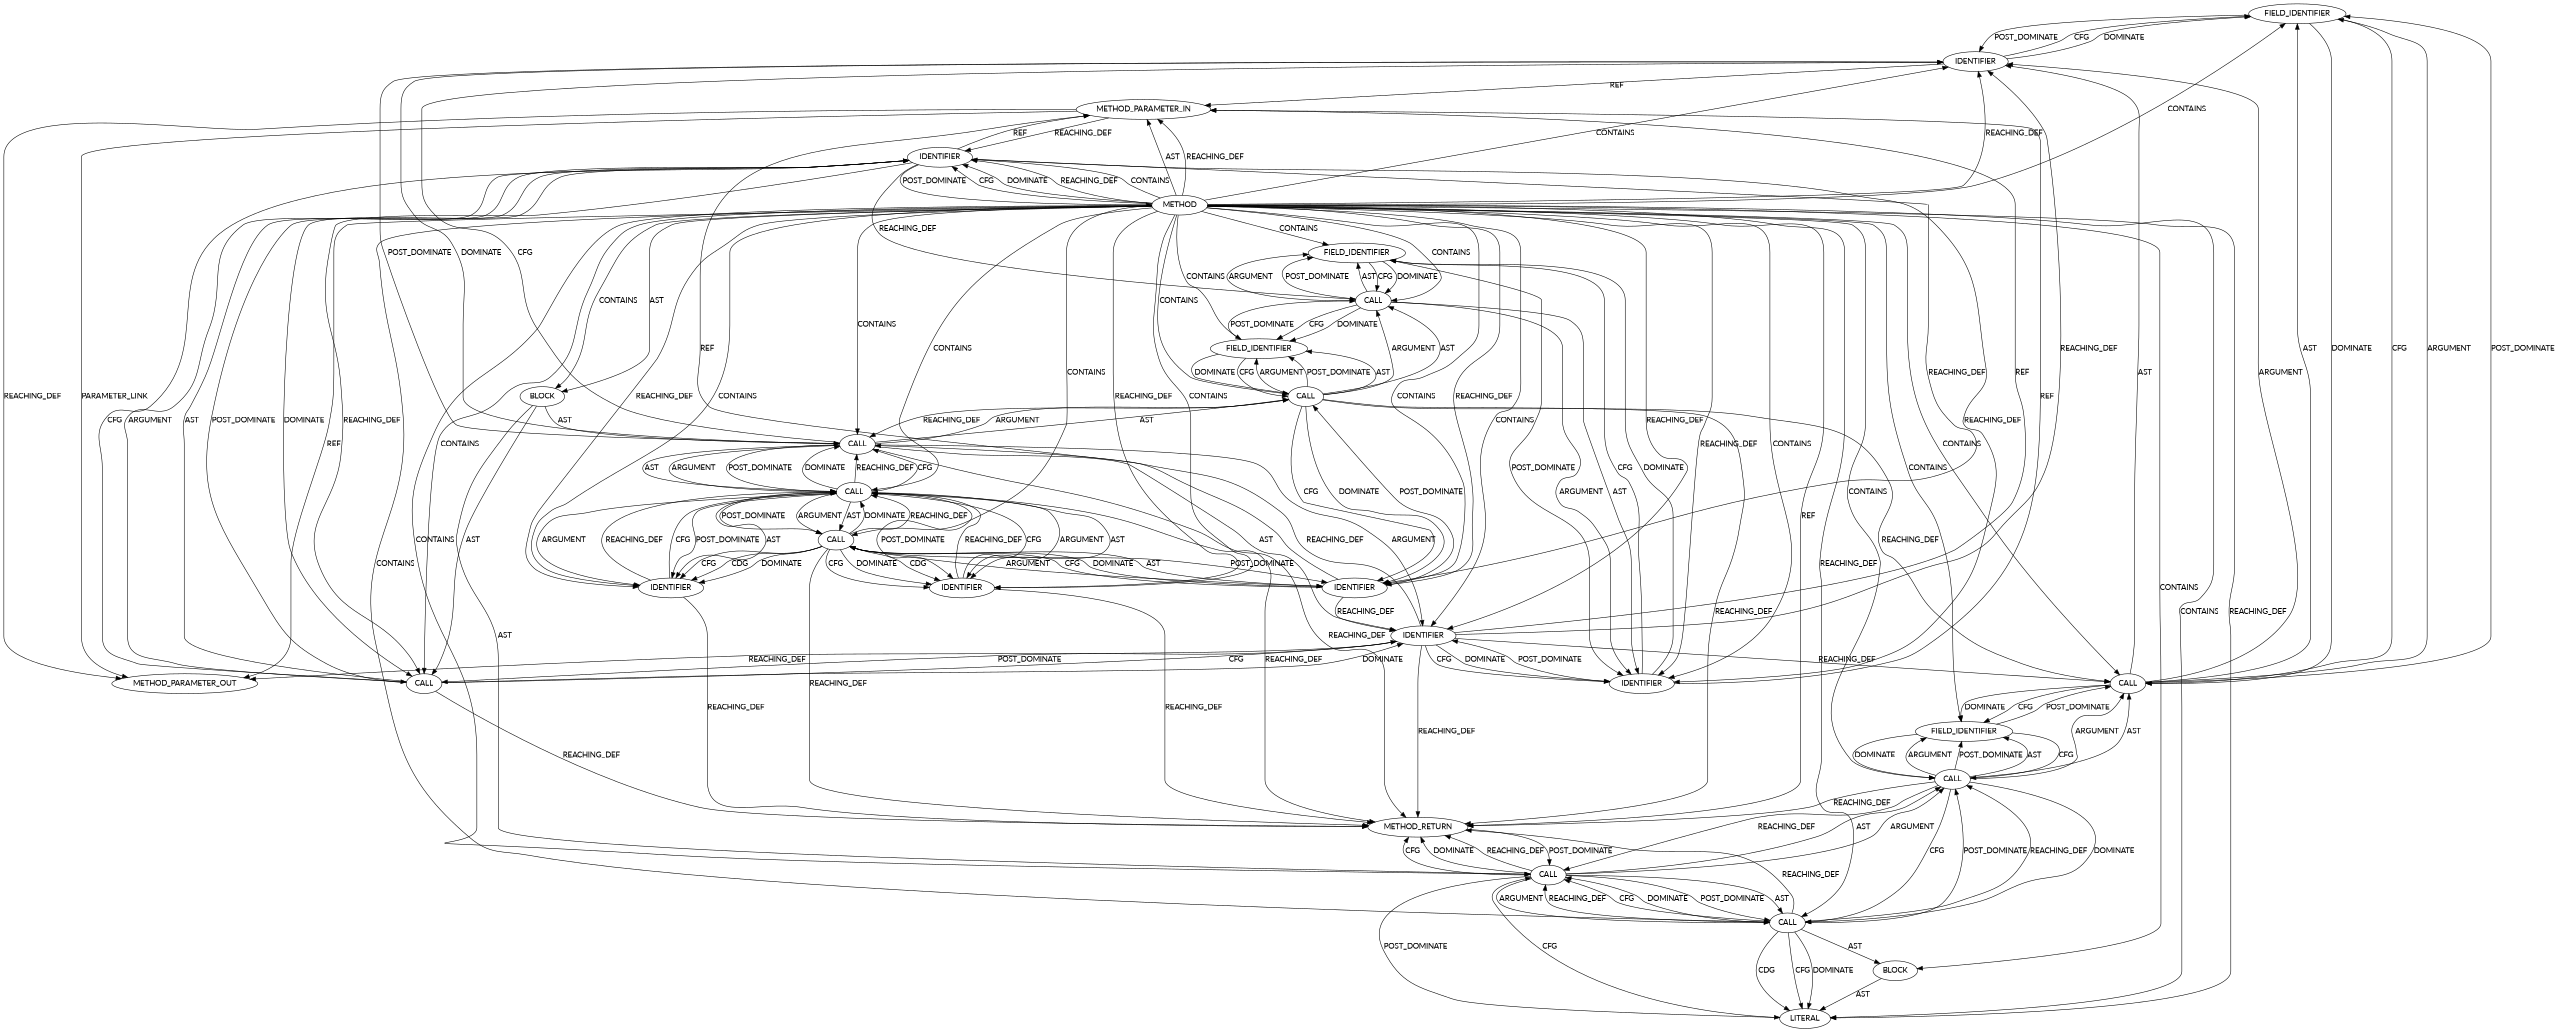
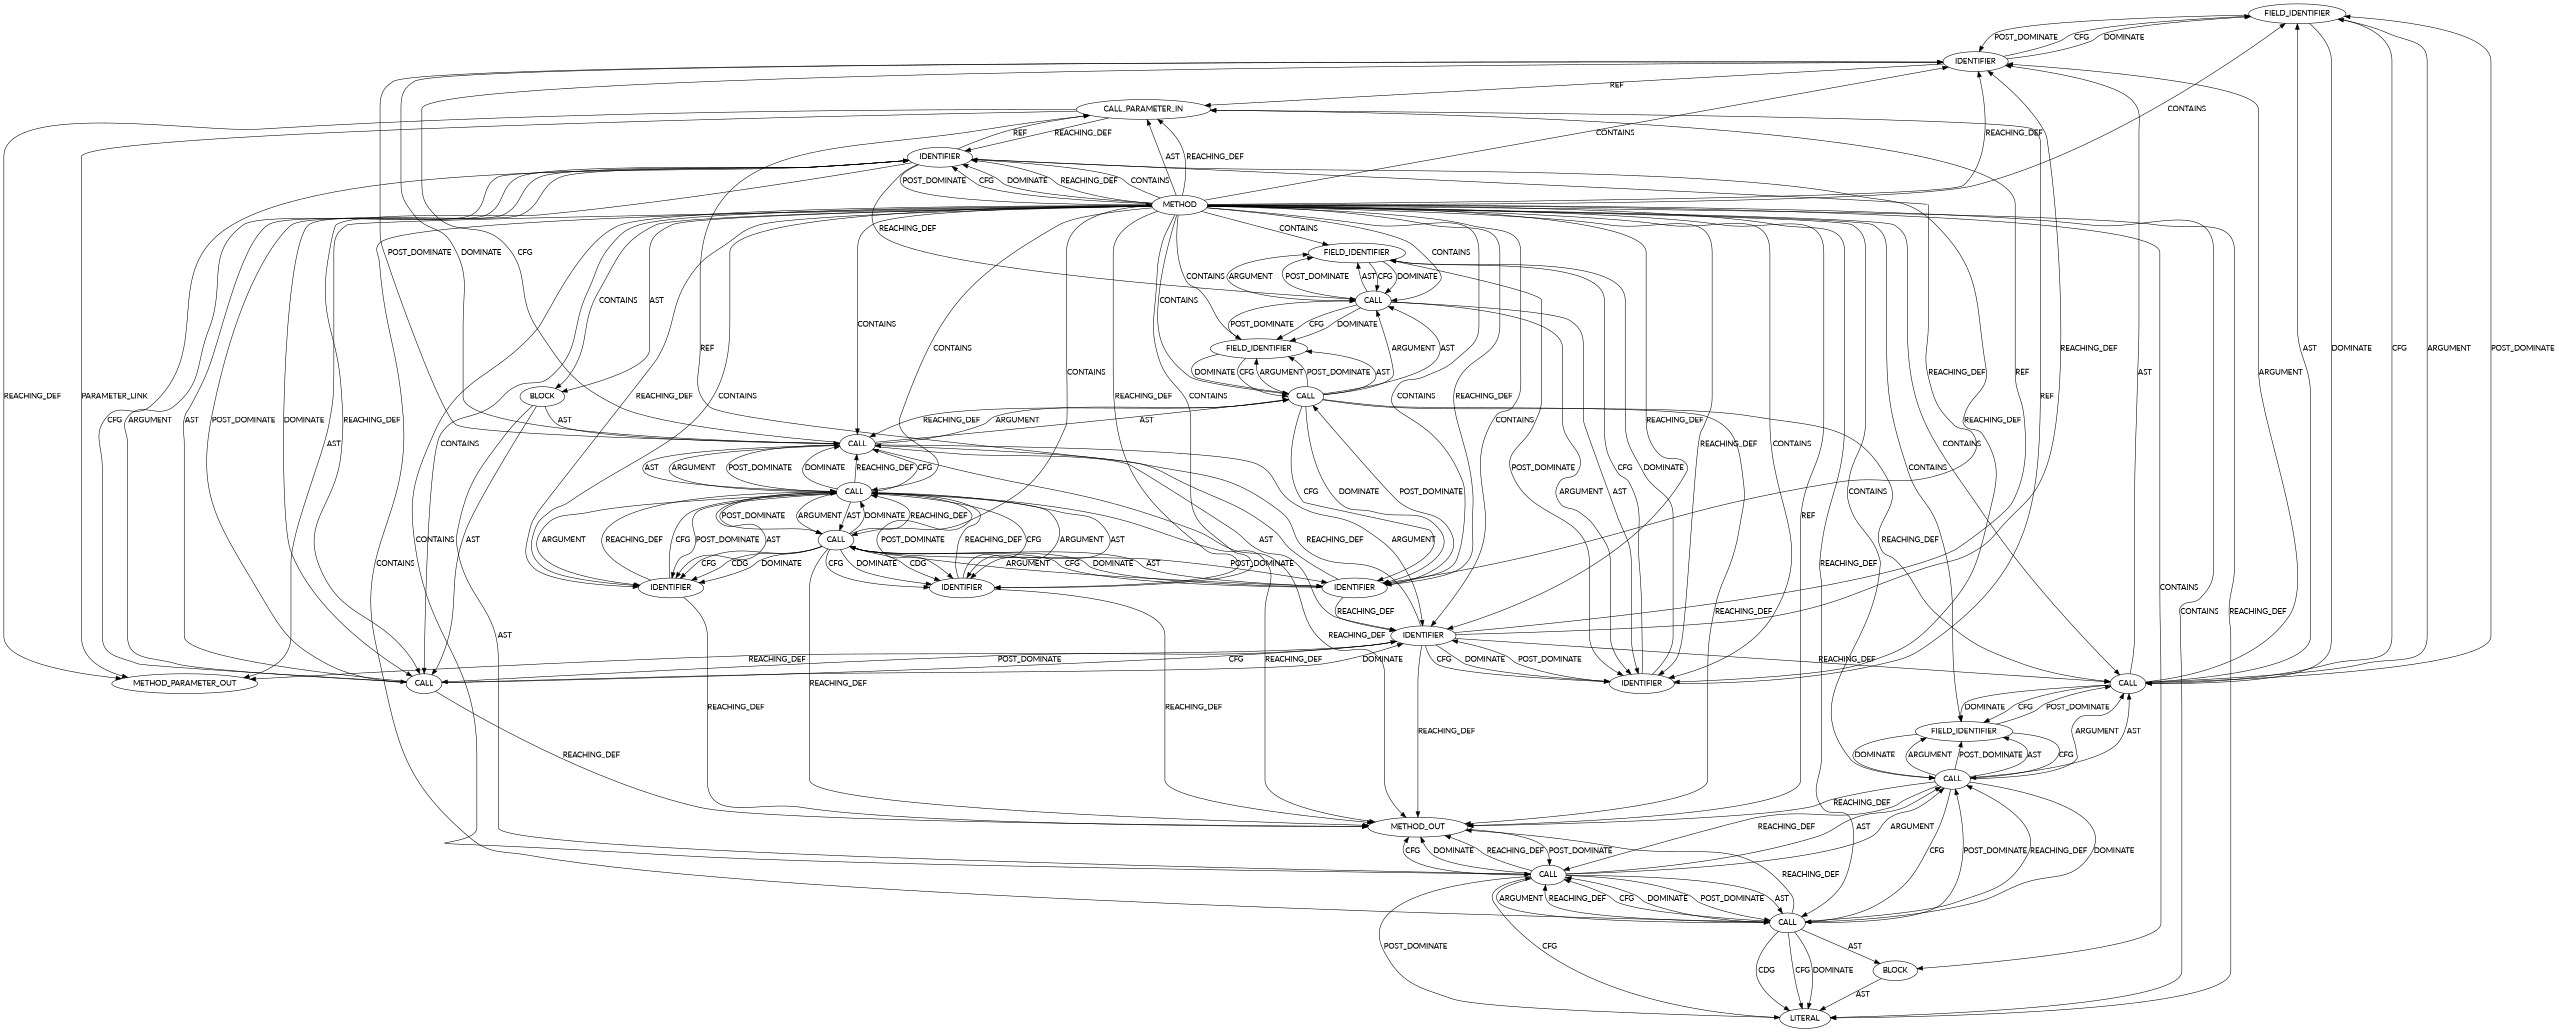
node "METHOD_PARAMETER_IN": label "METHOD_PARAMETER_IN" -> "CALL_PARAMETER_IN"
edge "METHOD" -> "METHOD_PARAMETER_OUT": label "REF" -> "AST"
node "METHOD_RETURN": label "METHOD_RETURN" -> "METHOD_OUT"
